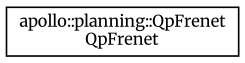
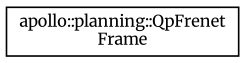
node "apollo::planning::QpFrenet QpFrenet": label "apollo::planning::QpFrenet QpFrenet" -> "apollo::planning::QpFrenet Frame"
